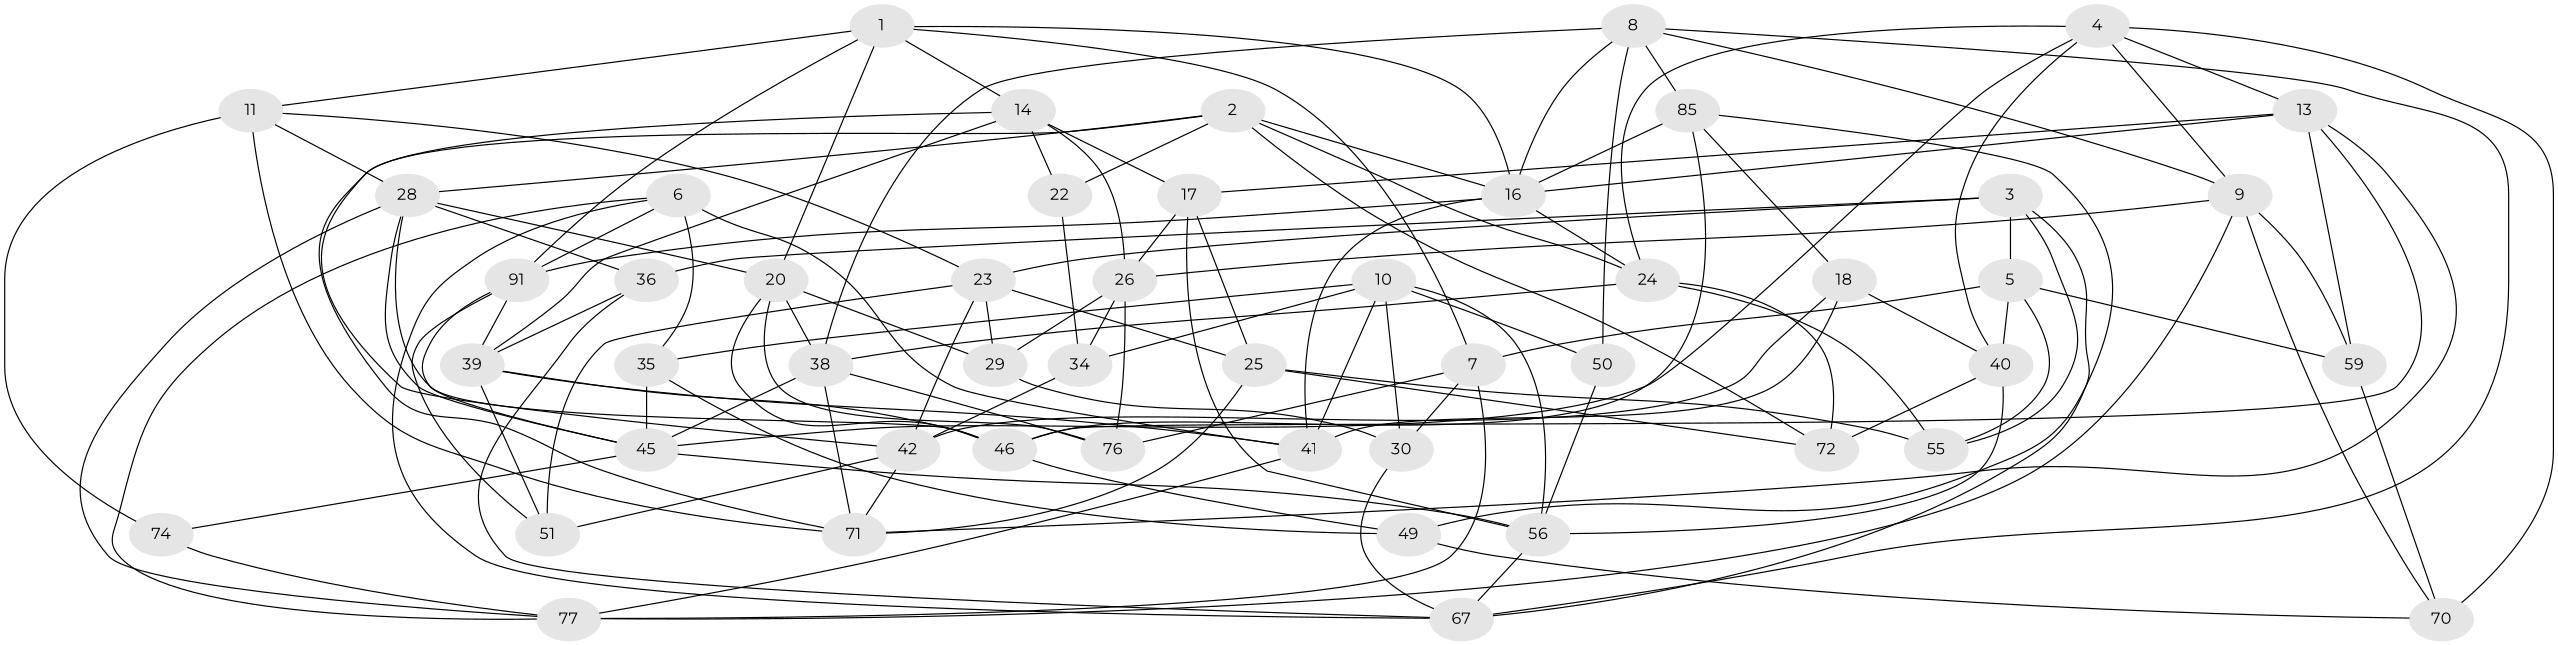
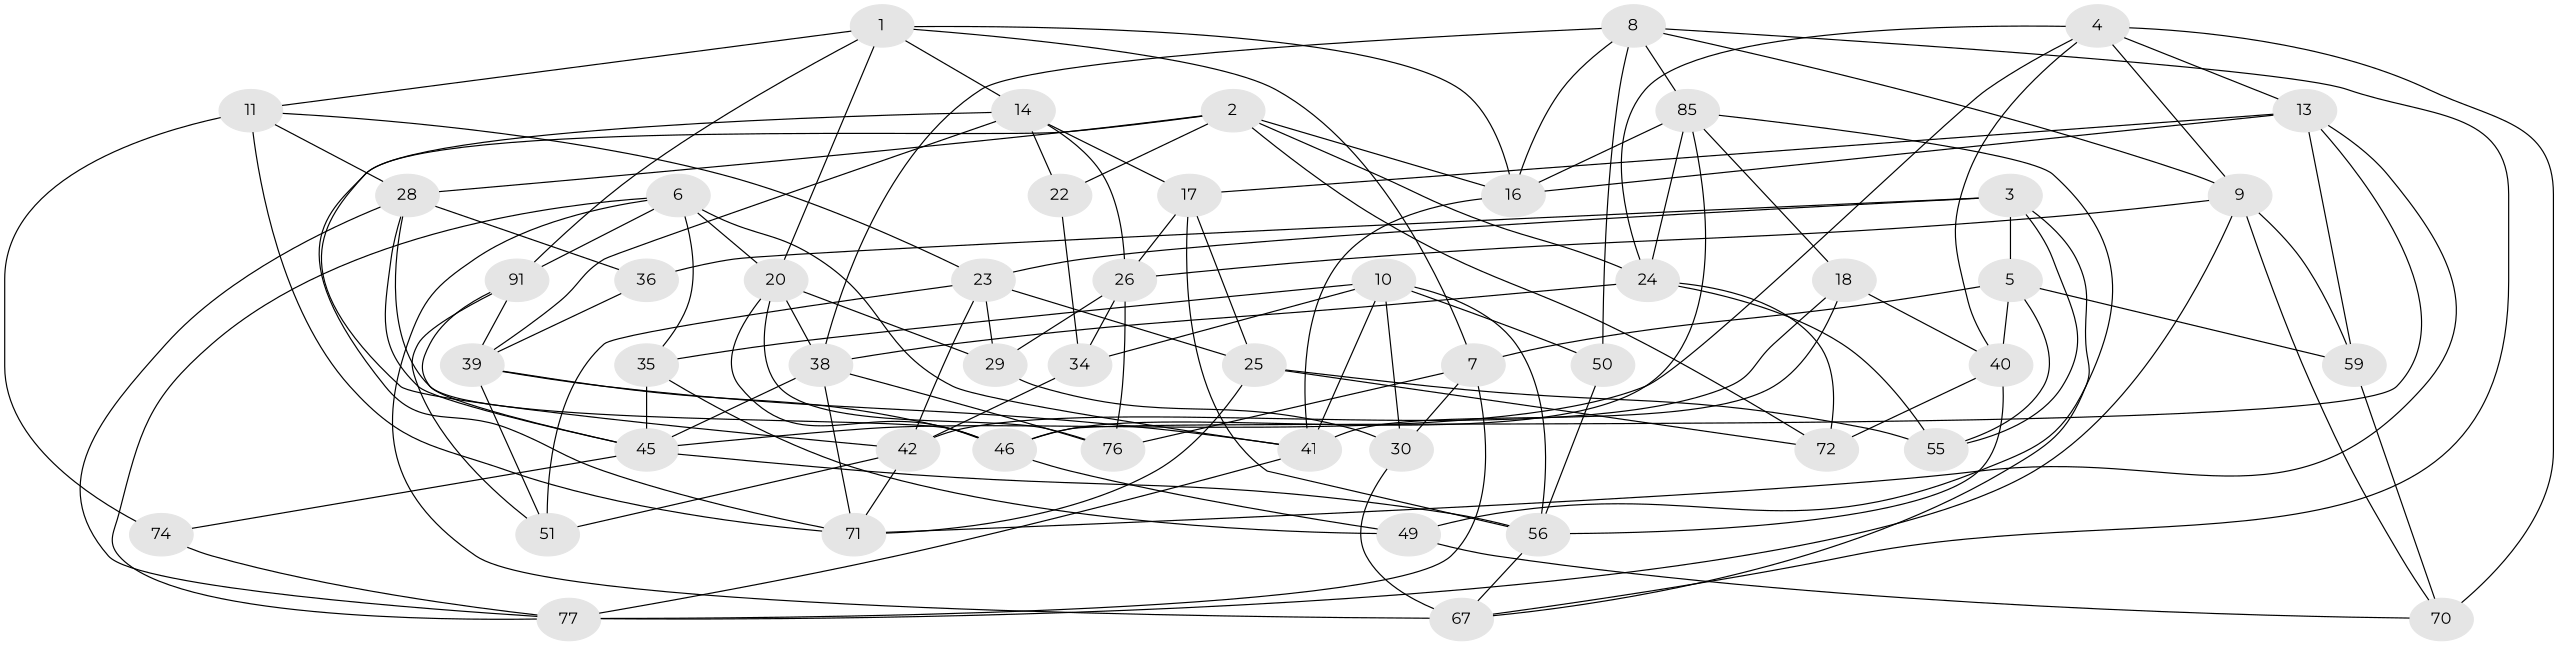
edge "16" -- "91": removed
edge "28" -- "20": now "6" -- "20"
edge "16" -- "24": now "85" -- "24"
edge "36" -- "67": removed
